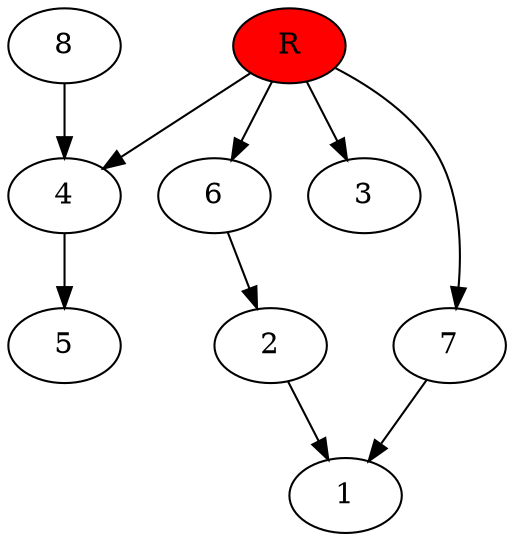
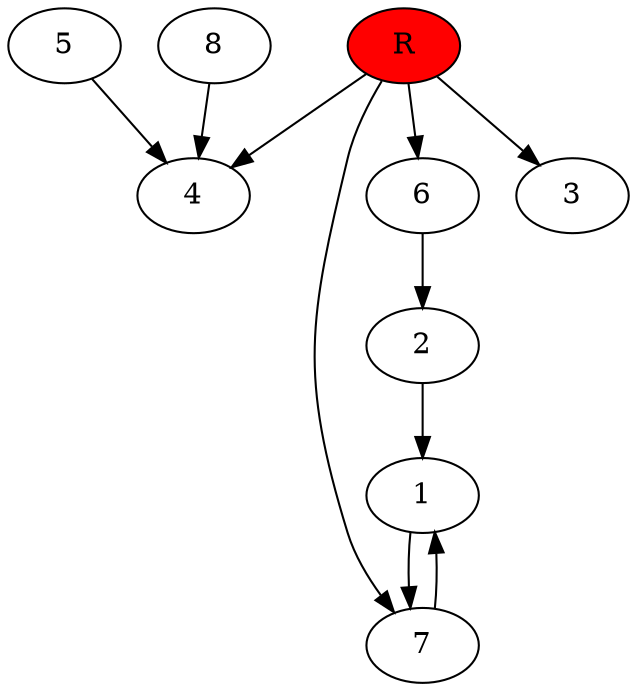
edge "4" -> "5": reversed
edge "1" -> "7": added
